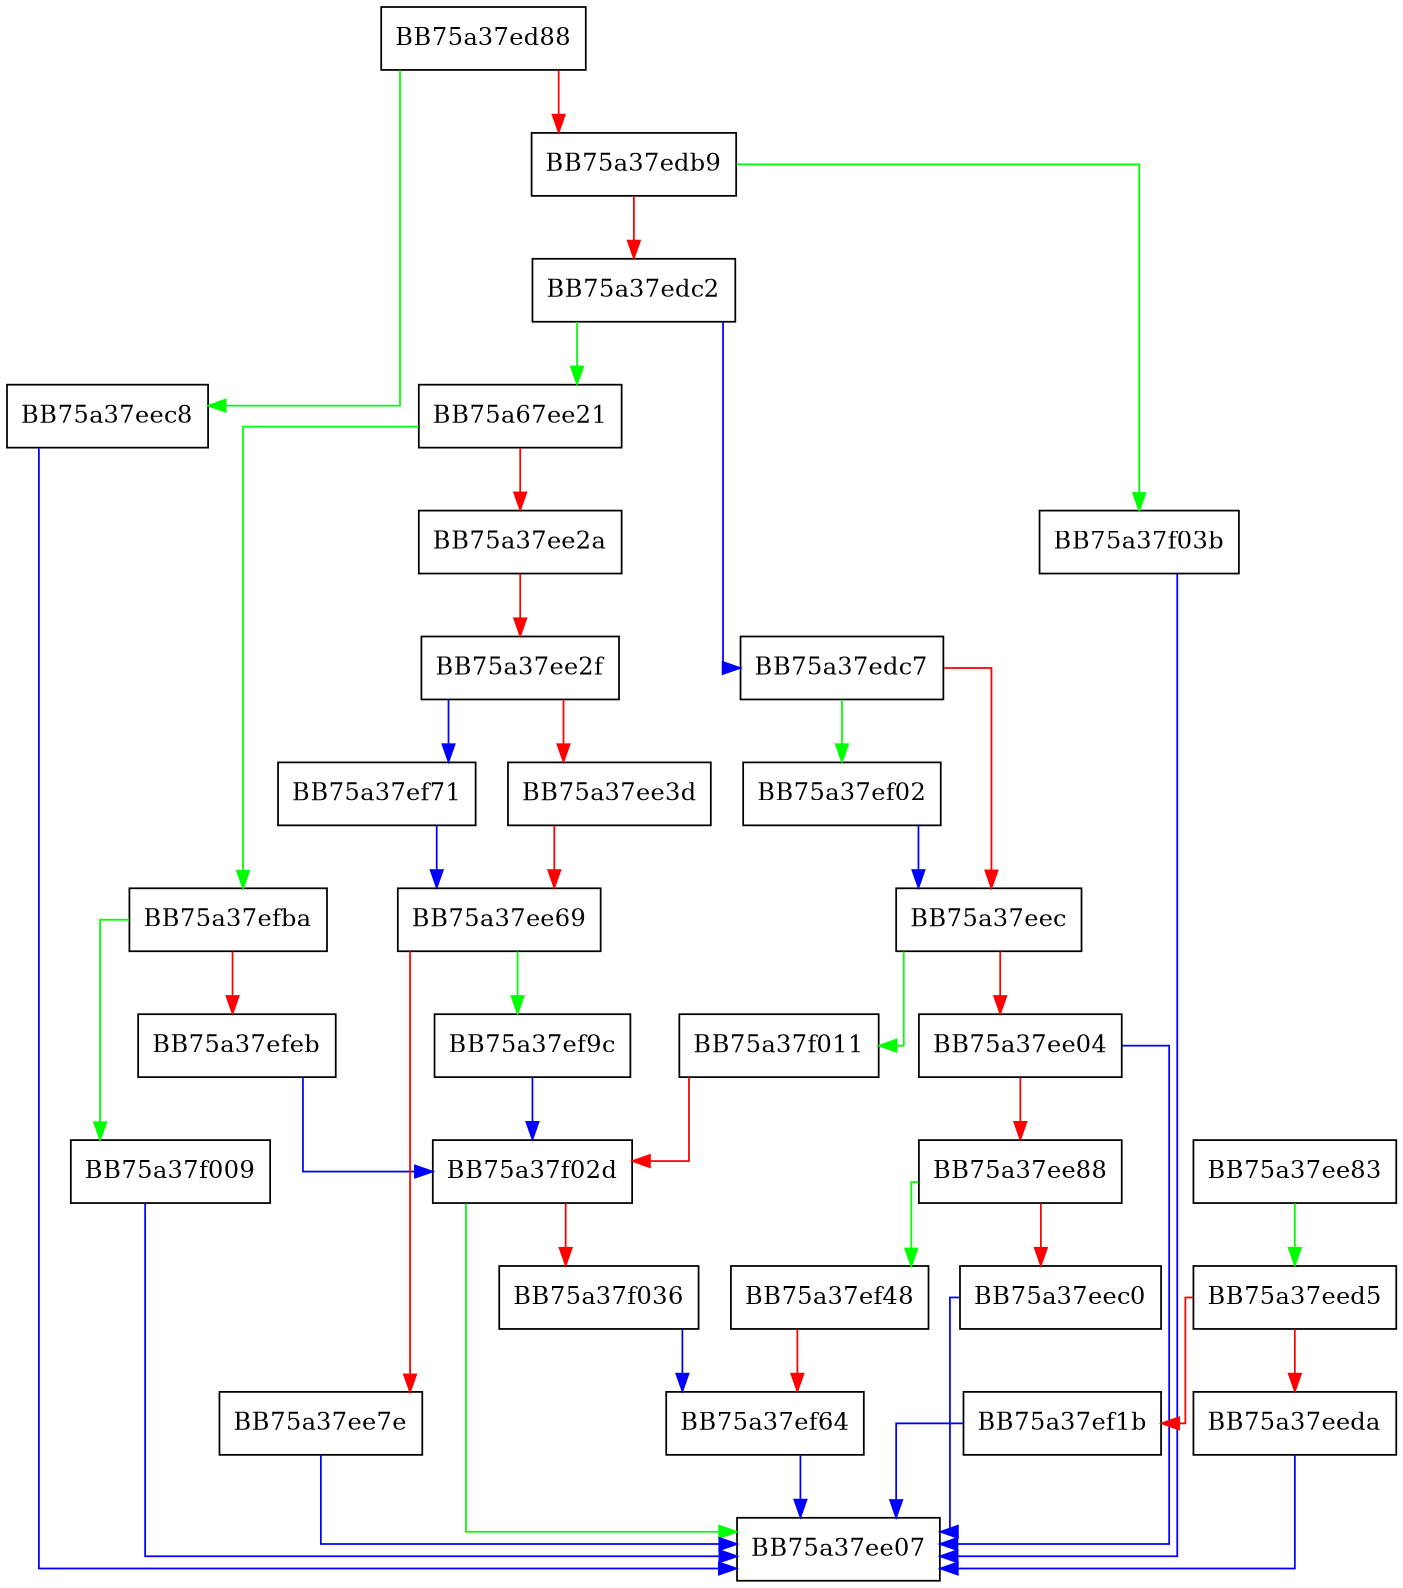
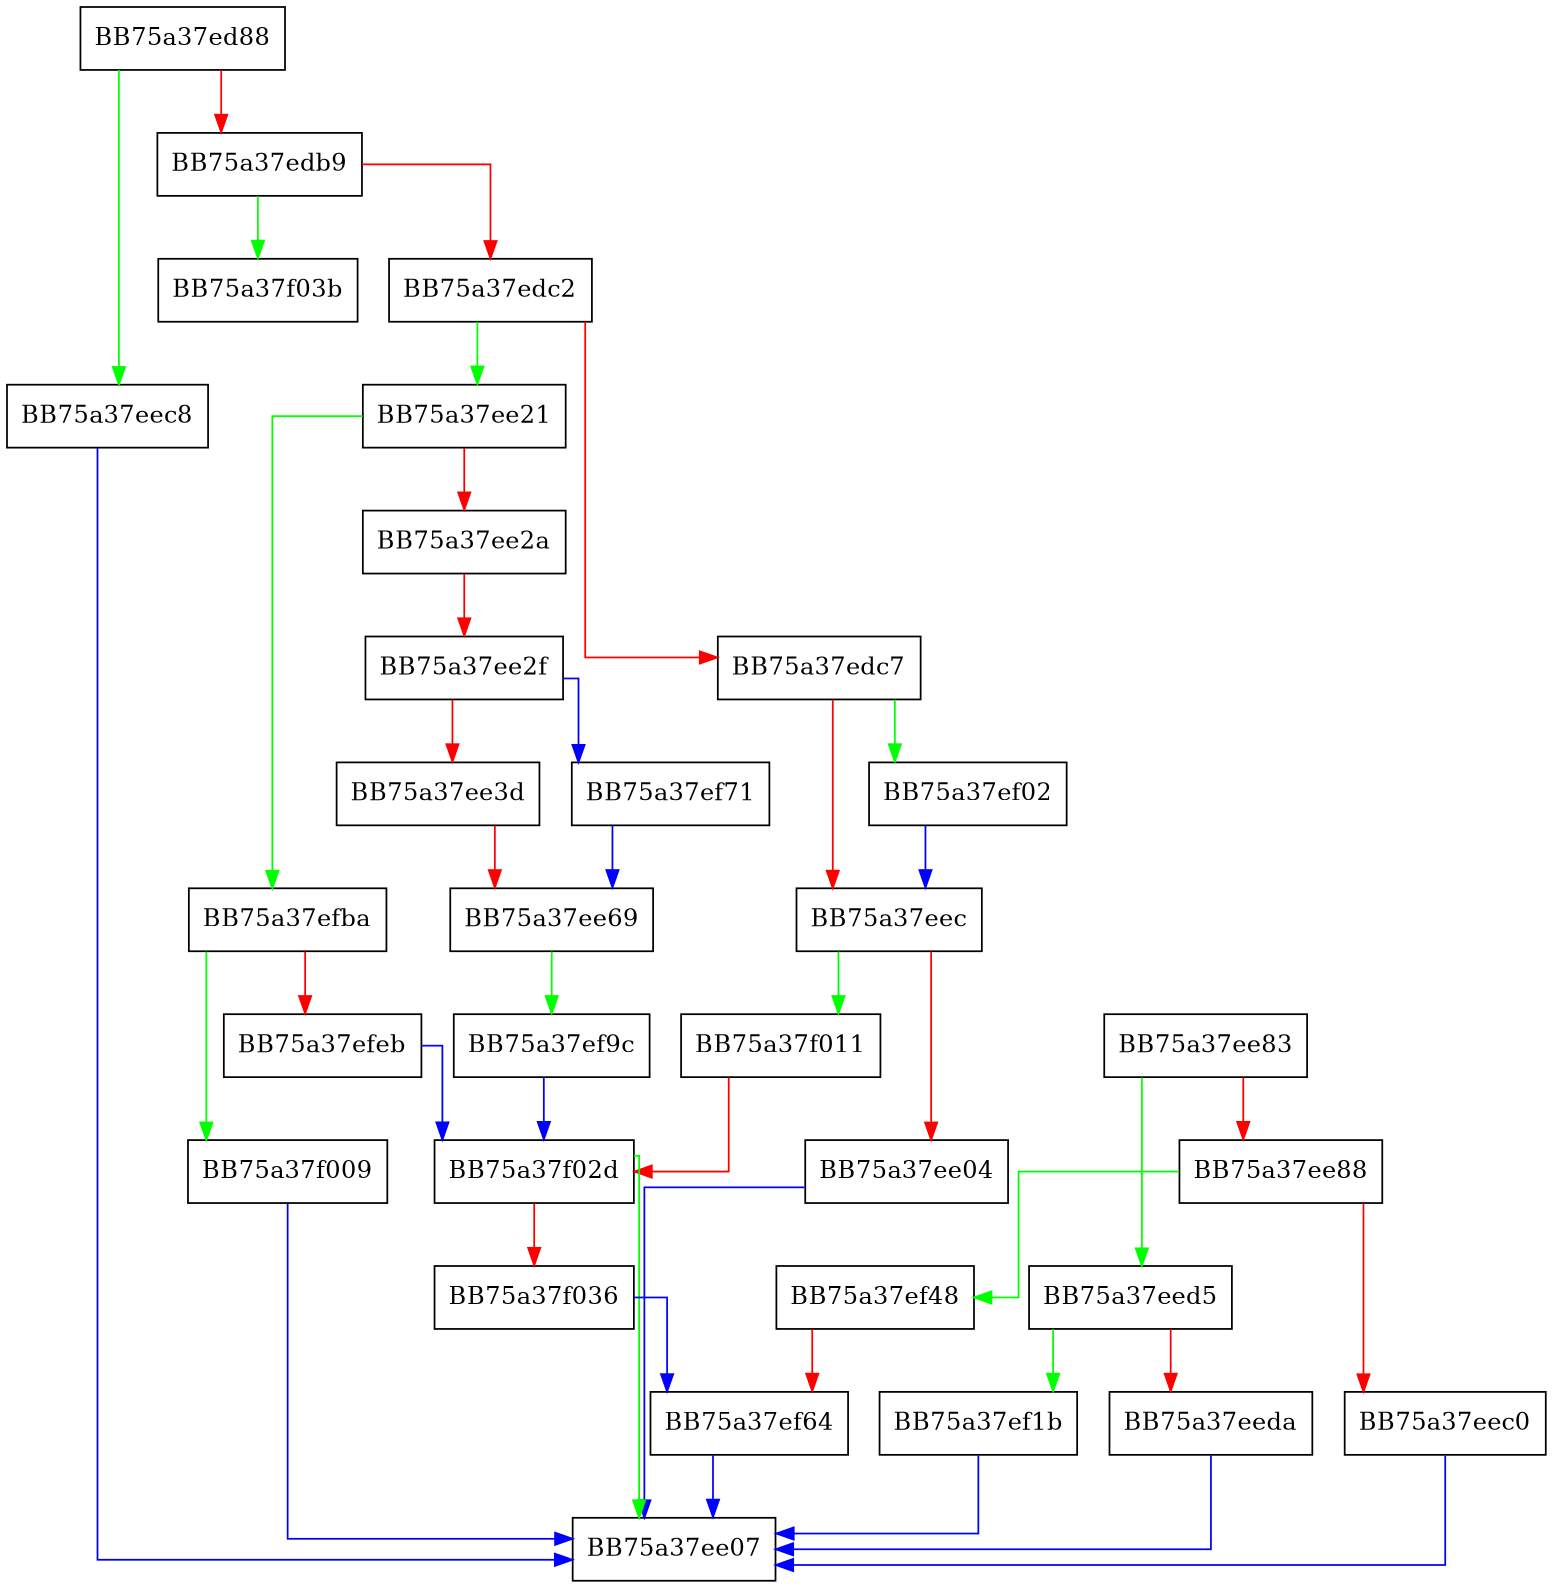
node "BB75a67ee21": label "BB75a67ee21" -> "BB75a37ee21"
edge "BB75a37edc2" -> "BB75a37edc7": color blue -> red
edge "BB75a37f03b" -> "BB75a37ee07": removed
edge "BB75a37ee04" -> "BB75a37ee88": now "BB75a37ee83" -> "BB75a37ee88"
edge "BB75a37eed5" -> "BB75a37ef1b": color red -> green
node "BB75a37ee7e": removed
